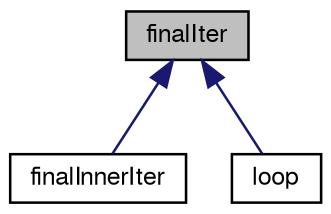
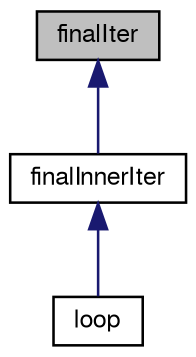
edge "loop" -> "finalIter": now "loop" -> "finalInnerIter"
